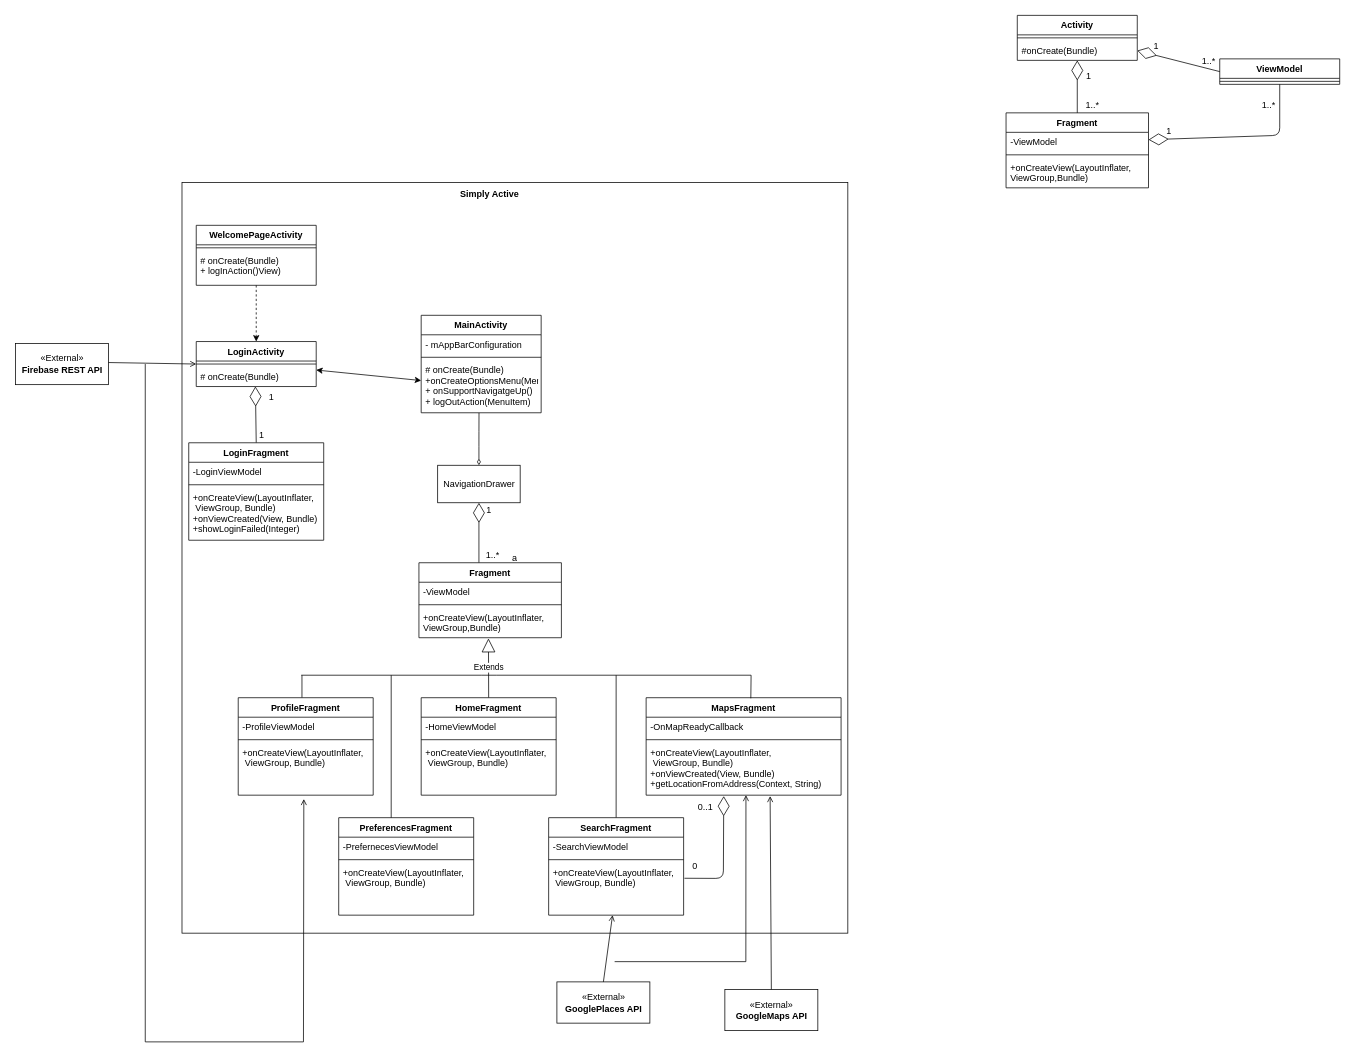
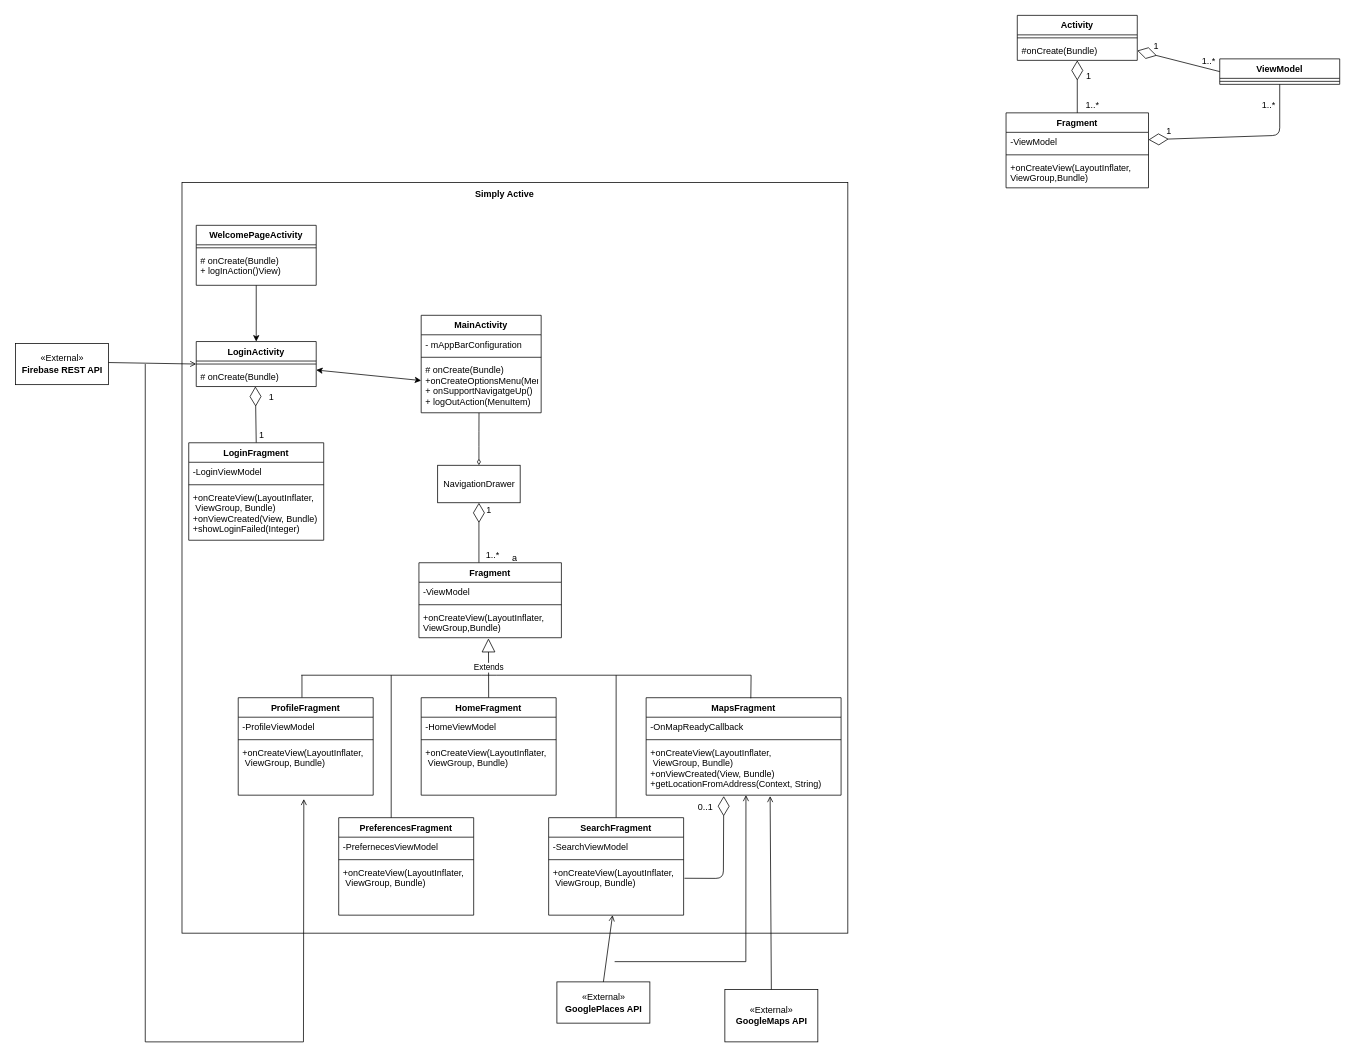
node "Simply Active": moved (489, 195) -> (504, 195)
edge "# onCreate(Bundle) + logInAction()View)" -> "LoginActivity": style dashed -> solid
node "0": removed
node "«External» GoogleMaps API": size 93x41 -> 93x53
